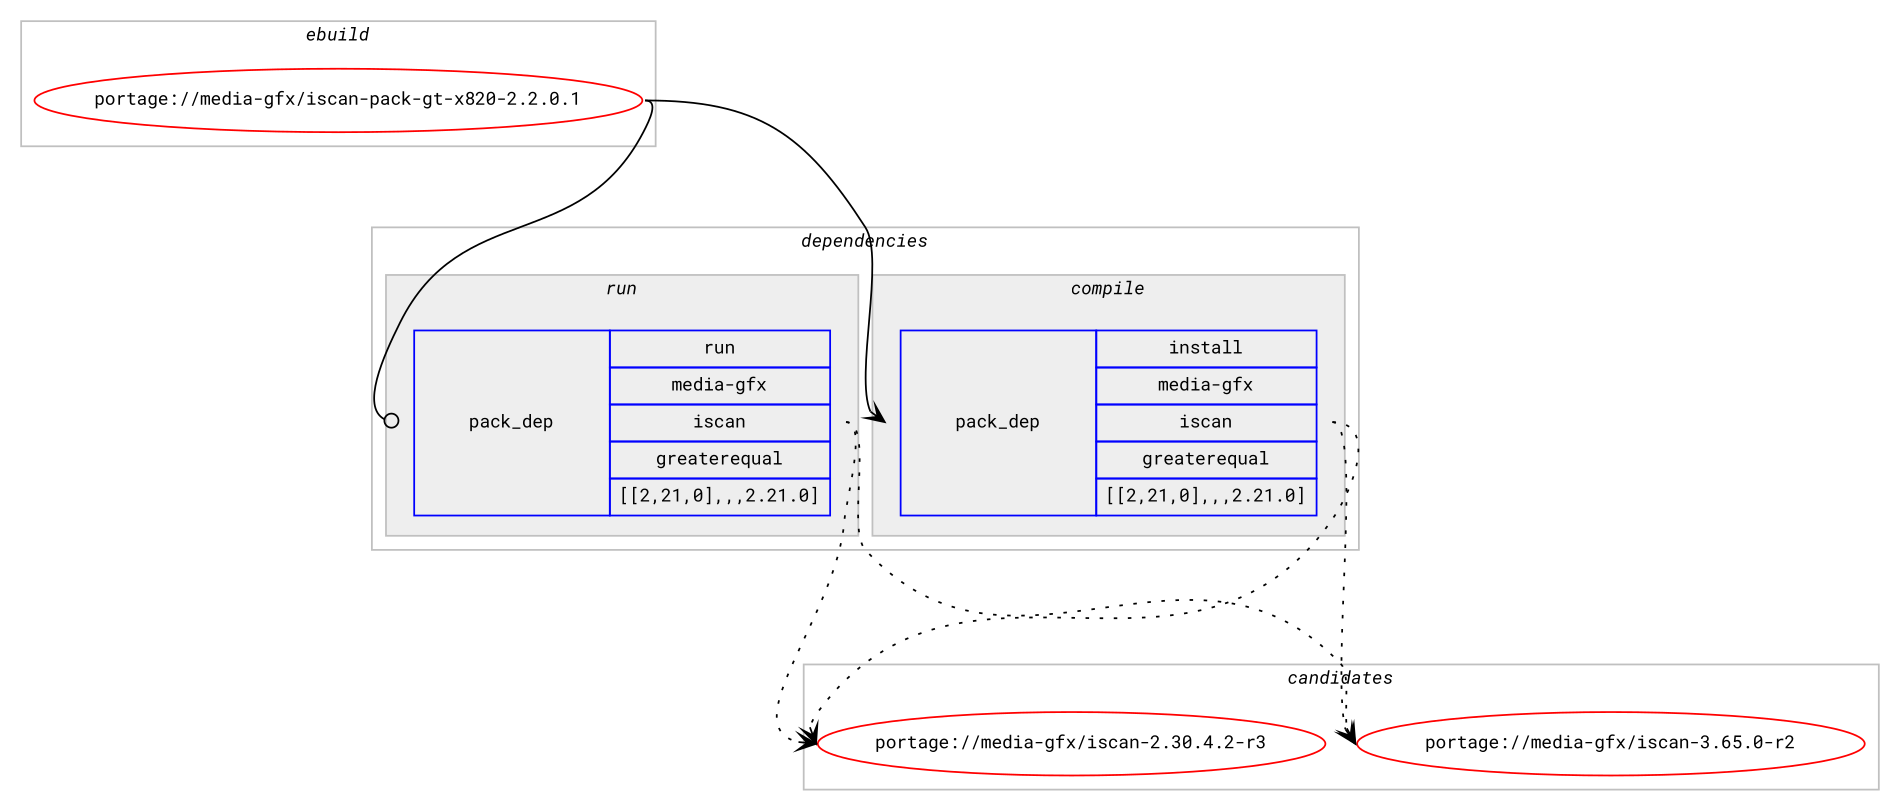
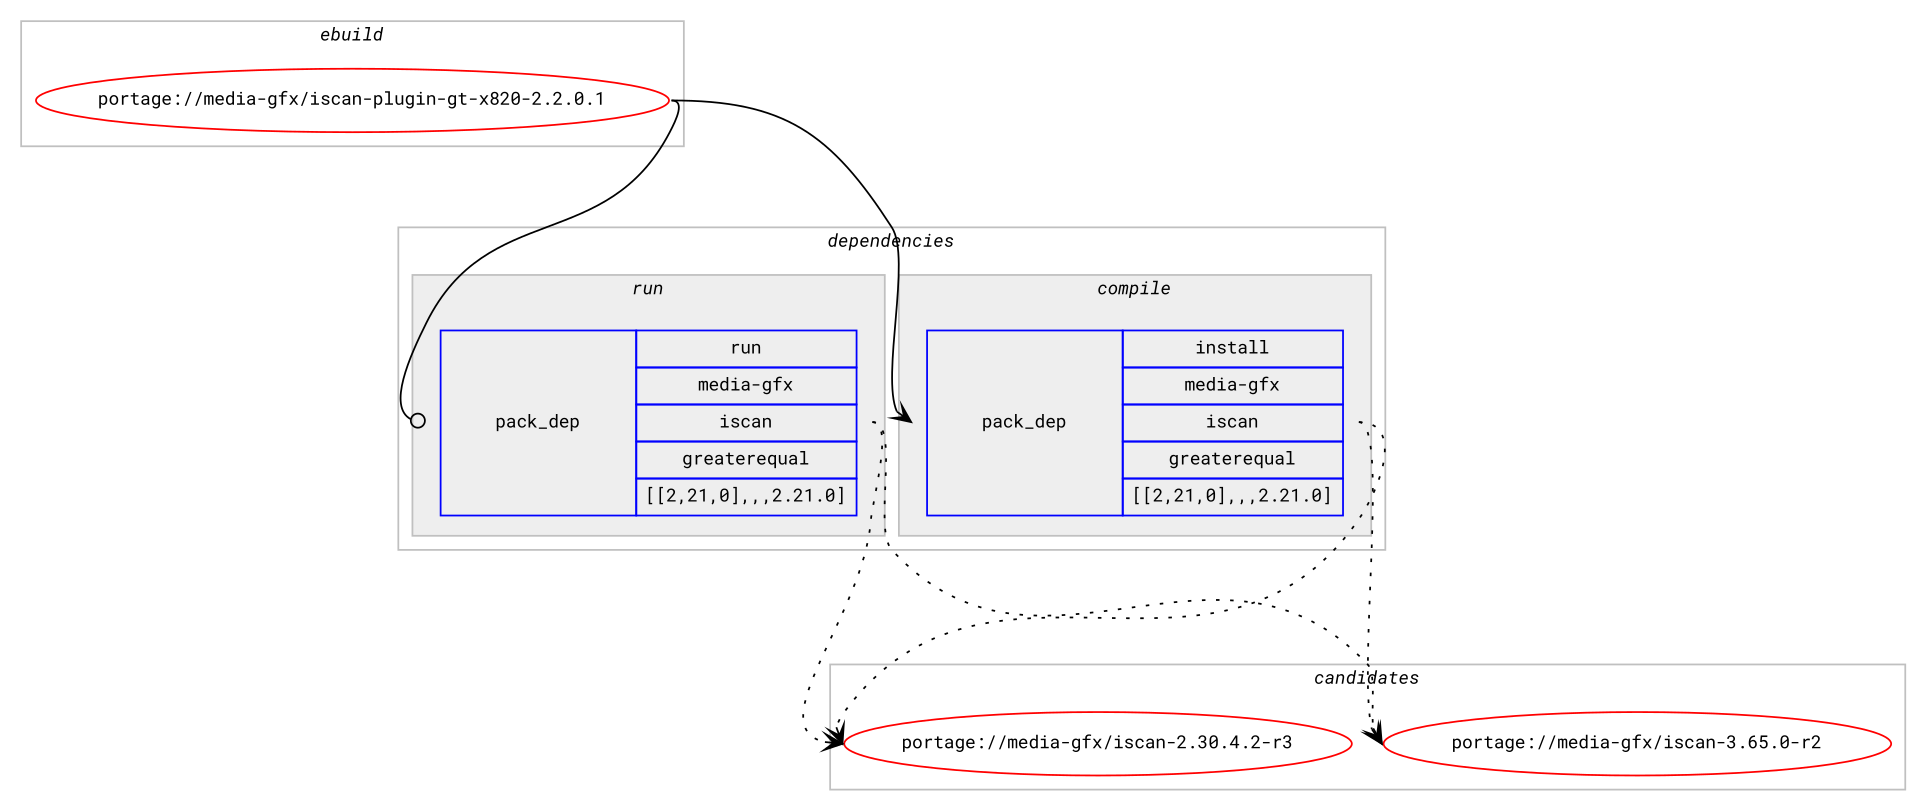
node "portage://media-gfx/iscan-pack-gt-x820-2.2.0.1": label "portage://media-gfx/iscan-pack-gt-x820-2.2.0.1" -> "portage://media-gfx/iscan-plugin-gt-x820-2.2.0.1"
